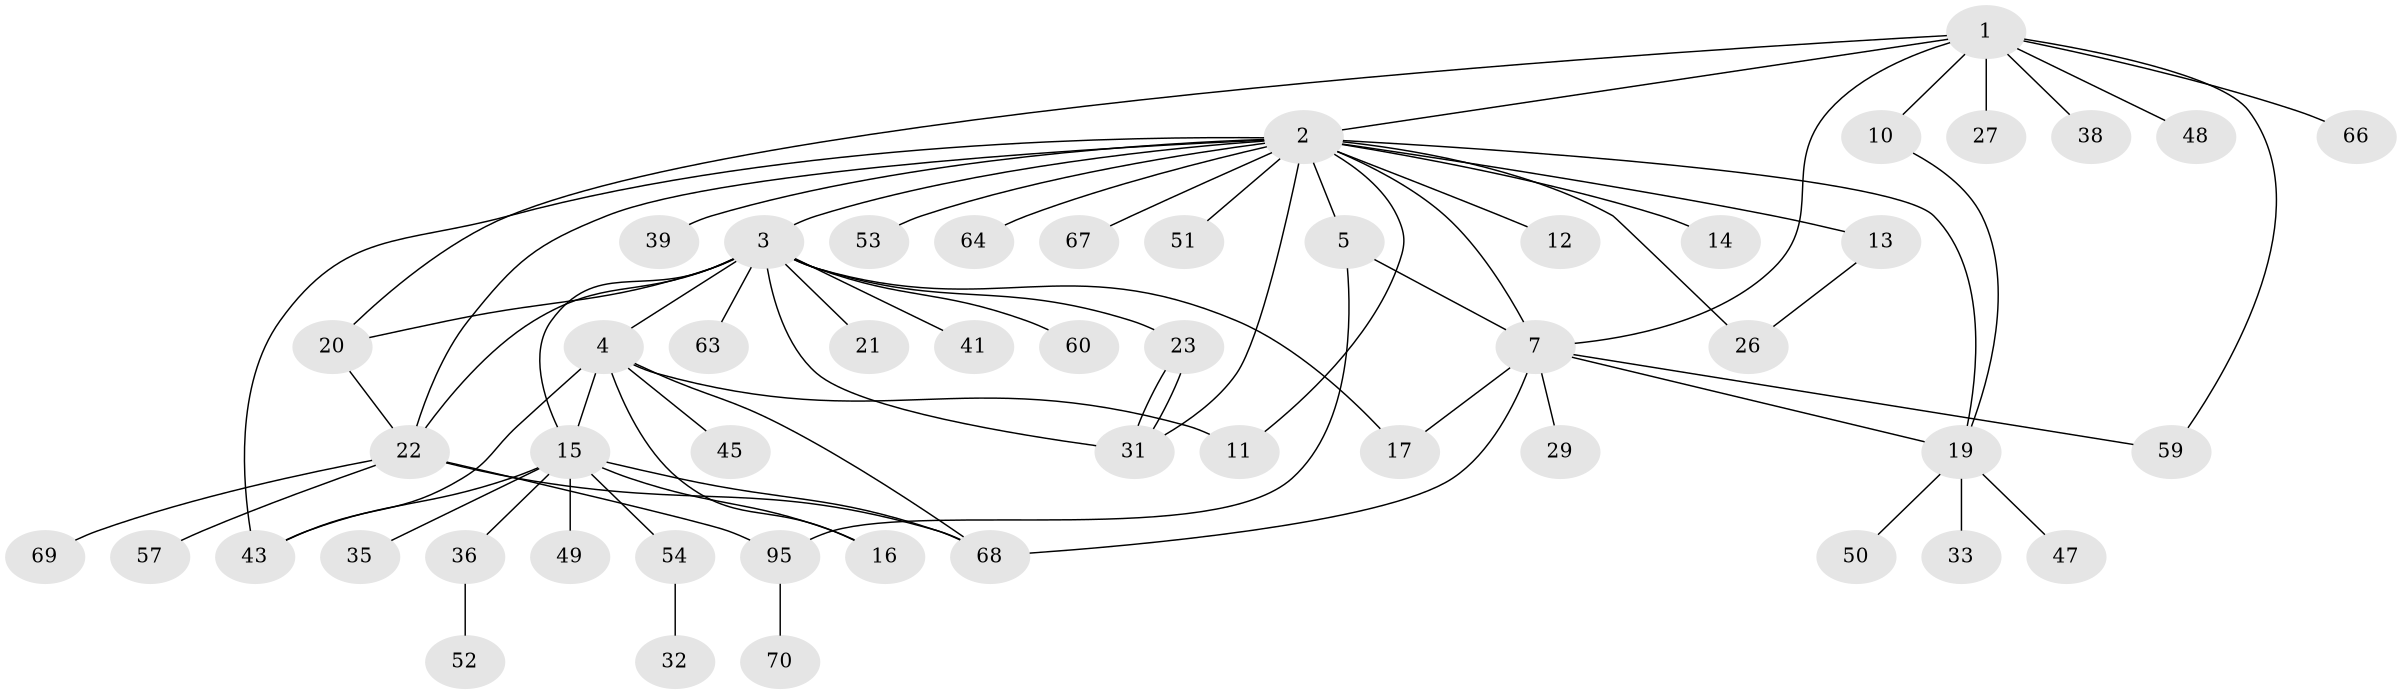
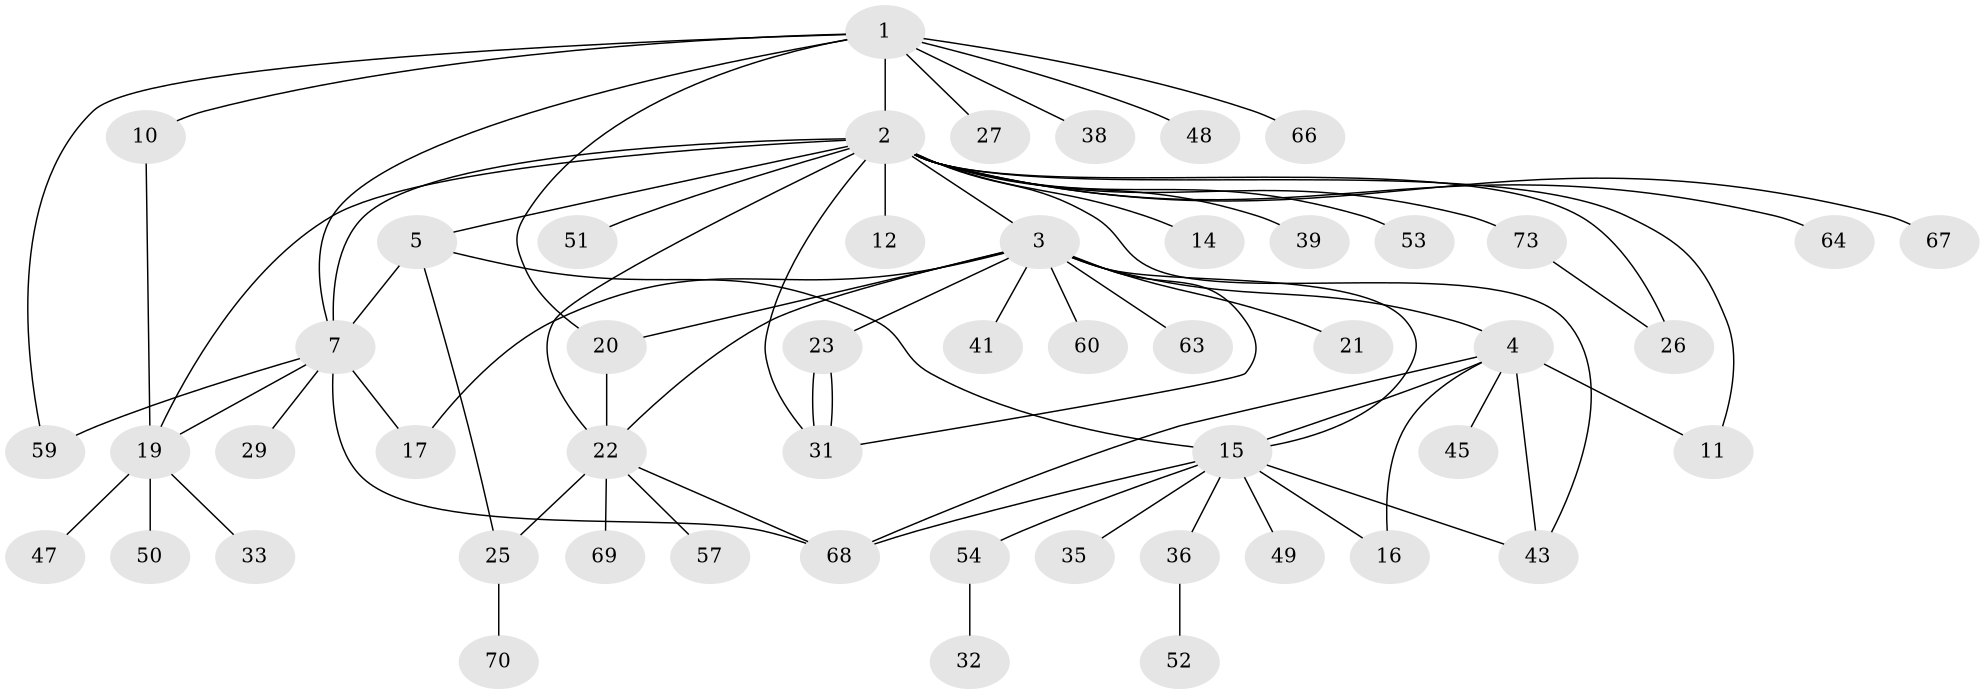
node "13": label "13" -> "73"
edge "5" -- "15": added
node "95": label "95" -> "25"
